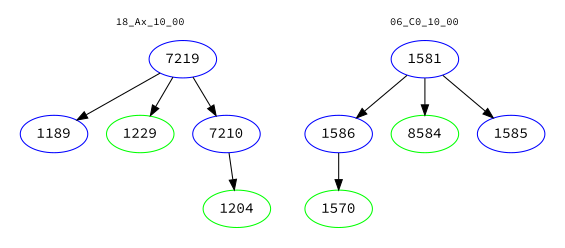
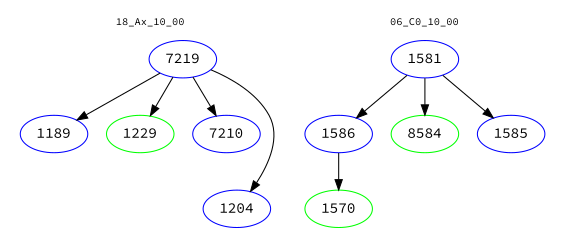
edge "7210" -> "1204": now "7219" -> "1204"
node "1204": color green -> blue
